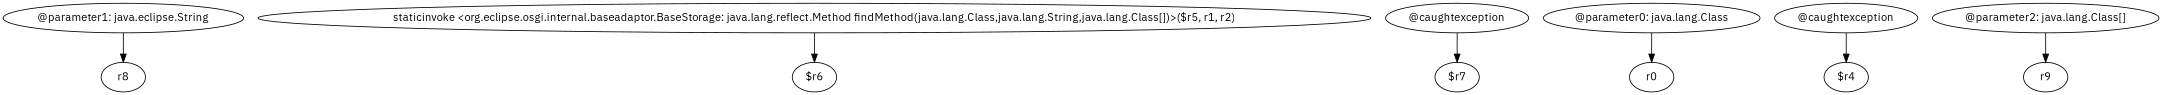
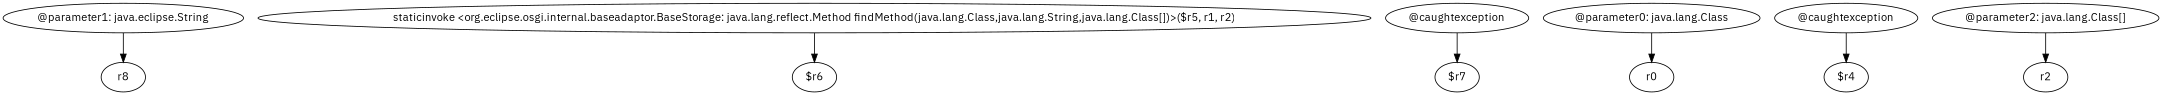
node "r9": label "r9" -> "r2"
